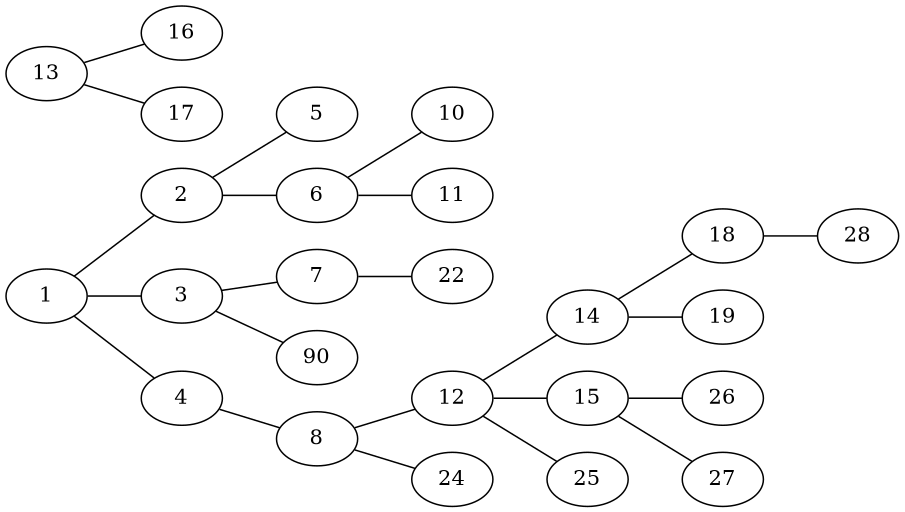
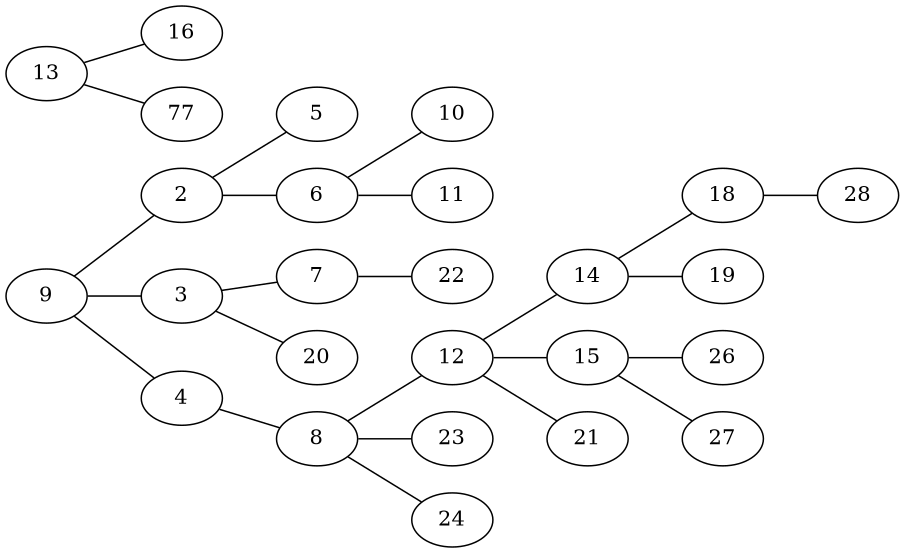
node "17": label "17" -> "77"
node "1": label "1" -> "9"
node "90": label "90" -> "20"
node "23": added
node "25": label "25" -> "21"
